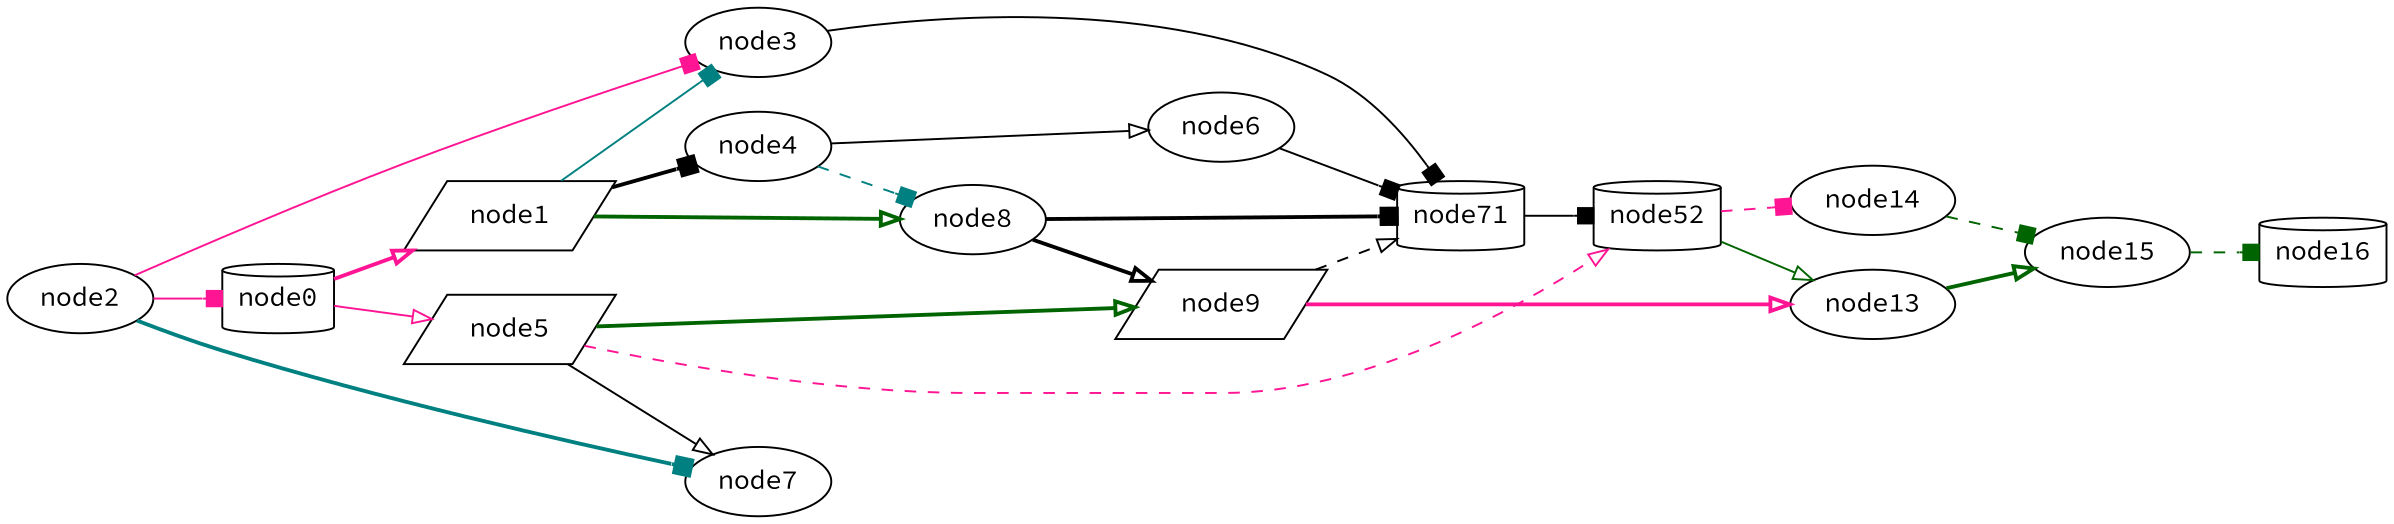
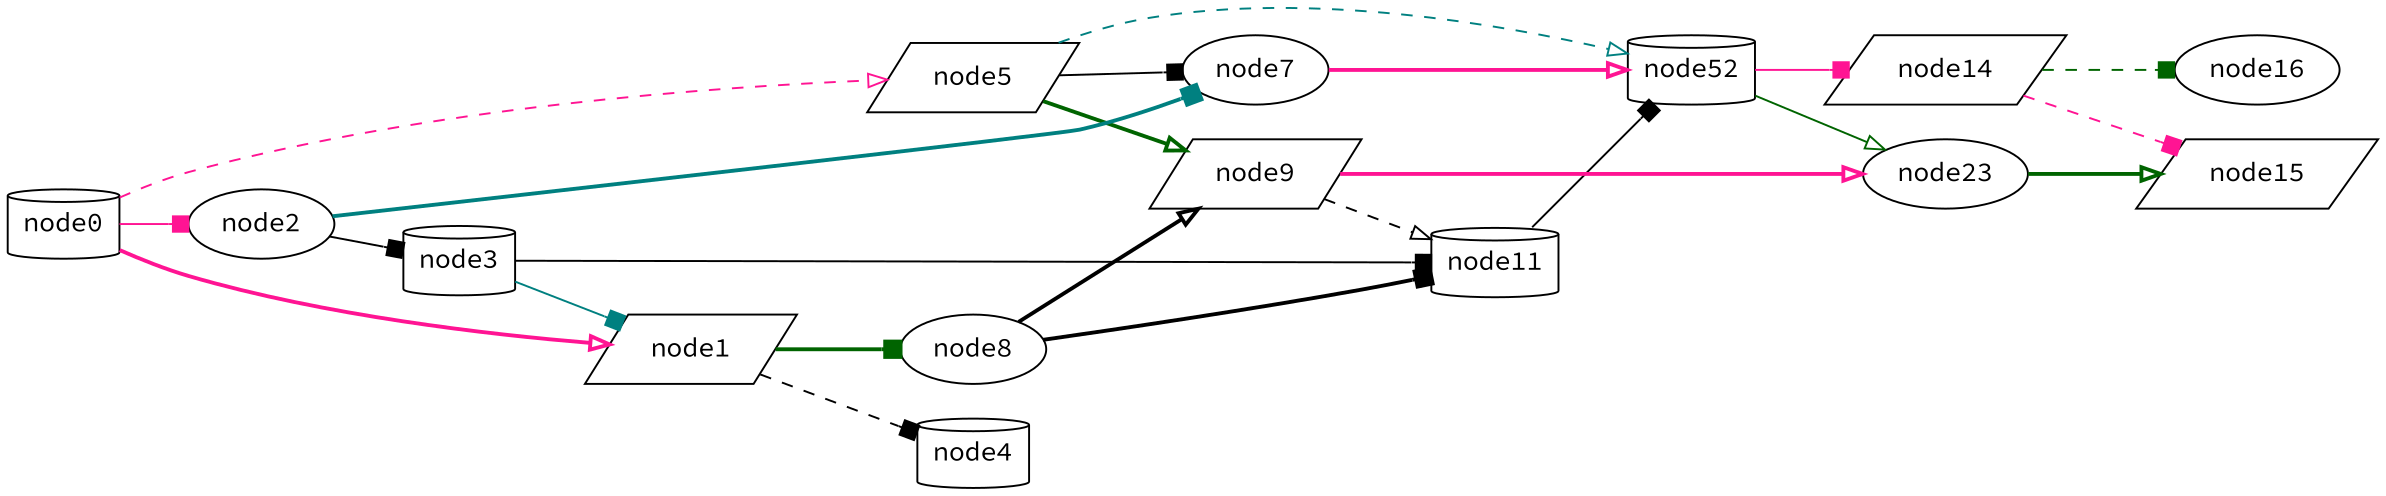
node "node3": shape ellipse -> cylinder
edge "node7" -> "node52": added
node "node6": removed
edge "node1" -> "node3": reversed
node "node4": shape ellipse -> cylinder
edge "node2" -> "node3": color deeppink -> black
edge "node1" -> "node4": style bold -> dashed
edge "node4" -> "node8": removed
node "node14": shape ellipse -> parallelogram
edge "node52" -> "node14": style dashed -> solid
node "node71": label "node71" -> "node11"
edge "node1" -> "node8": arrowhead onormal -> box
edge "node14" -> "node15": color darkgreen -> deeppink
node "node15": shape ellipse -> parallelogram
edge "node15" -> "node16": now "node14" -> "node16"
node "node16": shape cylinder -> ellipse
edge "node2" -> "node0": reversed
node "node13": label "node13" -> "node23"
edge "node0" -> "node5": style solid -> dashed
edge "node5" -> "node52": color deeppink -> teal
edge "node5" -> "node7": arrowhead onormal -> box
